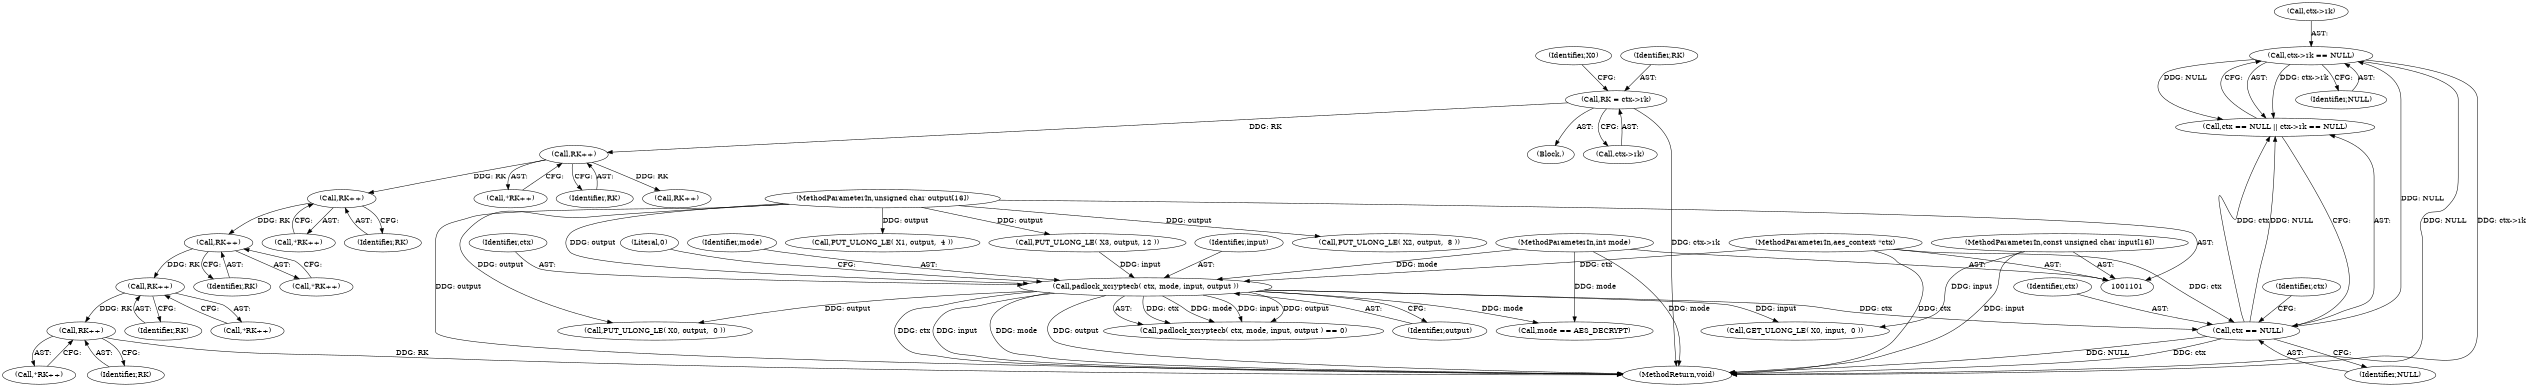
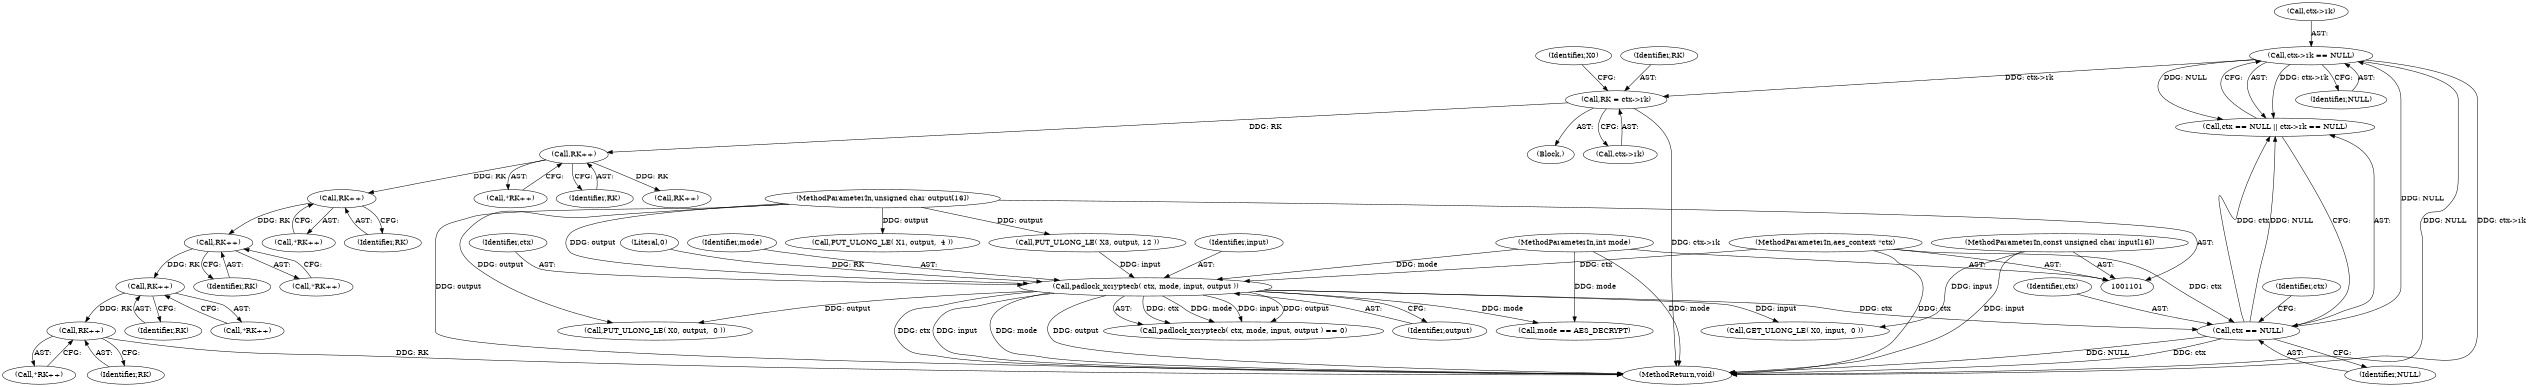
edge "(Call,ctx->rk == NULL)" -> "(Call,RK = ctx->rk)": added, label "DDG: ctx->rk"
node "(Call,PUT_ULONG_LE( X2, output,  8 ))": removed
edge "(Literal,0)" -> "(Call,padlock_xcryptecb( ctx, mode, input, output ))": label "CFG: " -> "DDG: RK"
